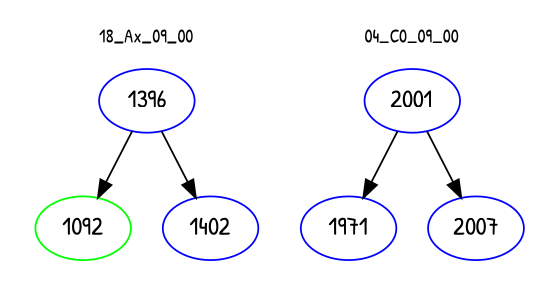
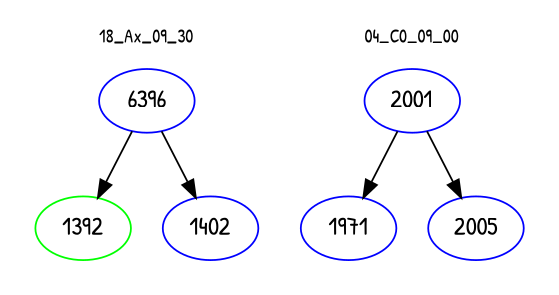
cluster "18_Ax_09_00": label "18_Ax_09_00" -> "18_Ax_09_30"
node "1396": label "1396" -> "6396"
node "1092": label "1092" -> "1392"
node "2007": label "2007" -> "2005"
